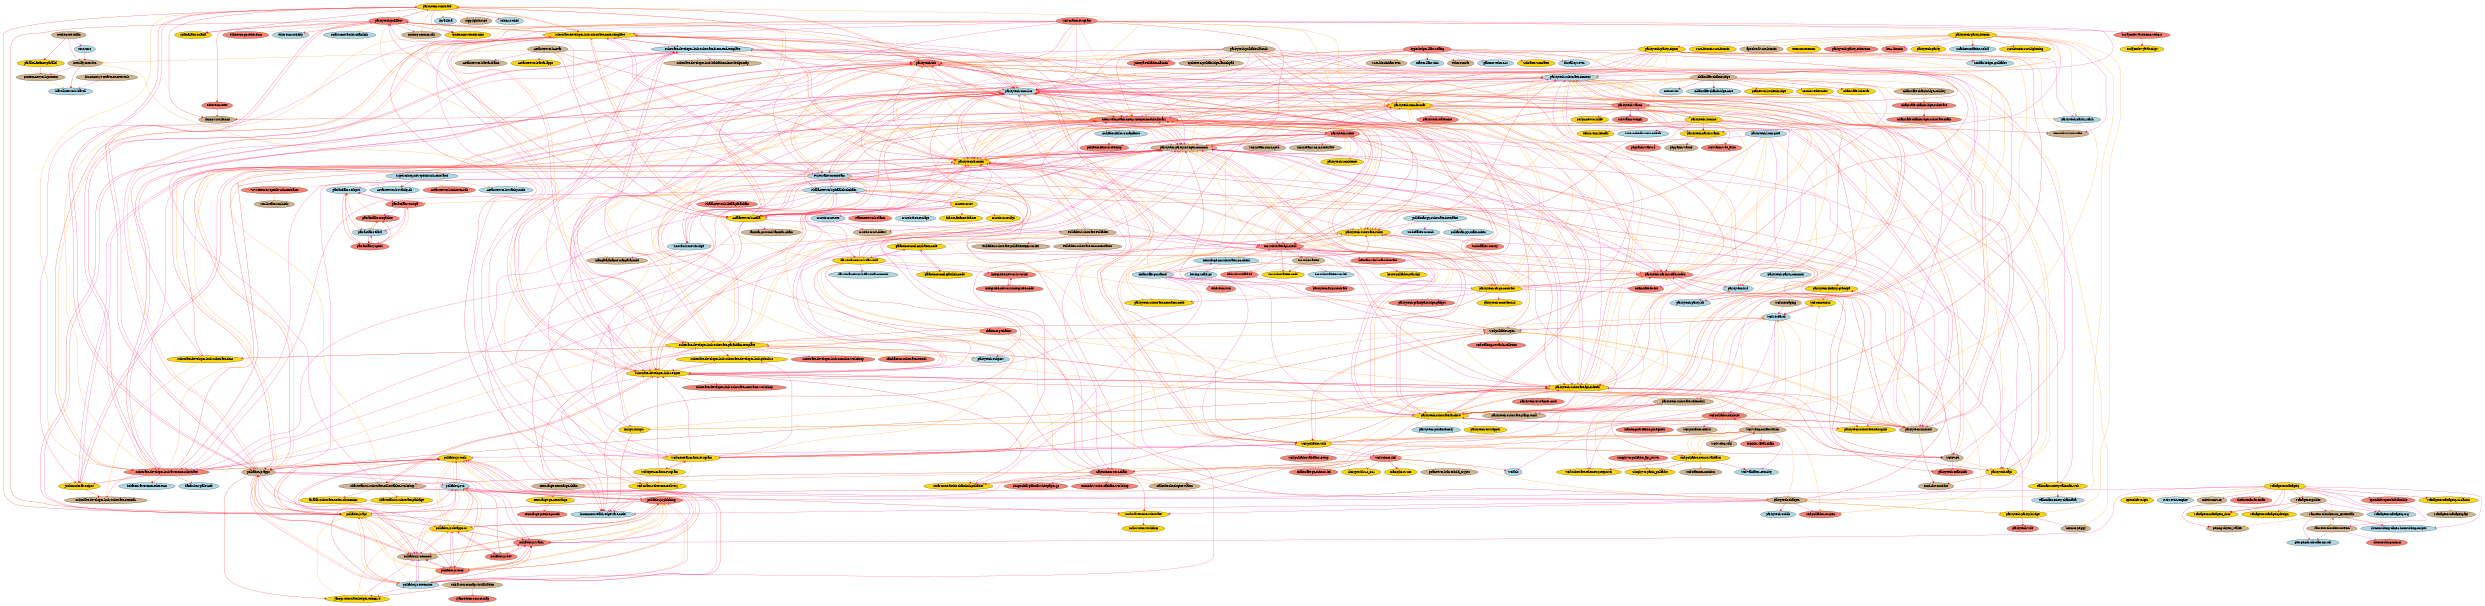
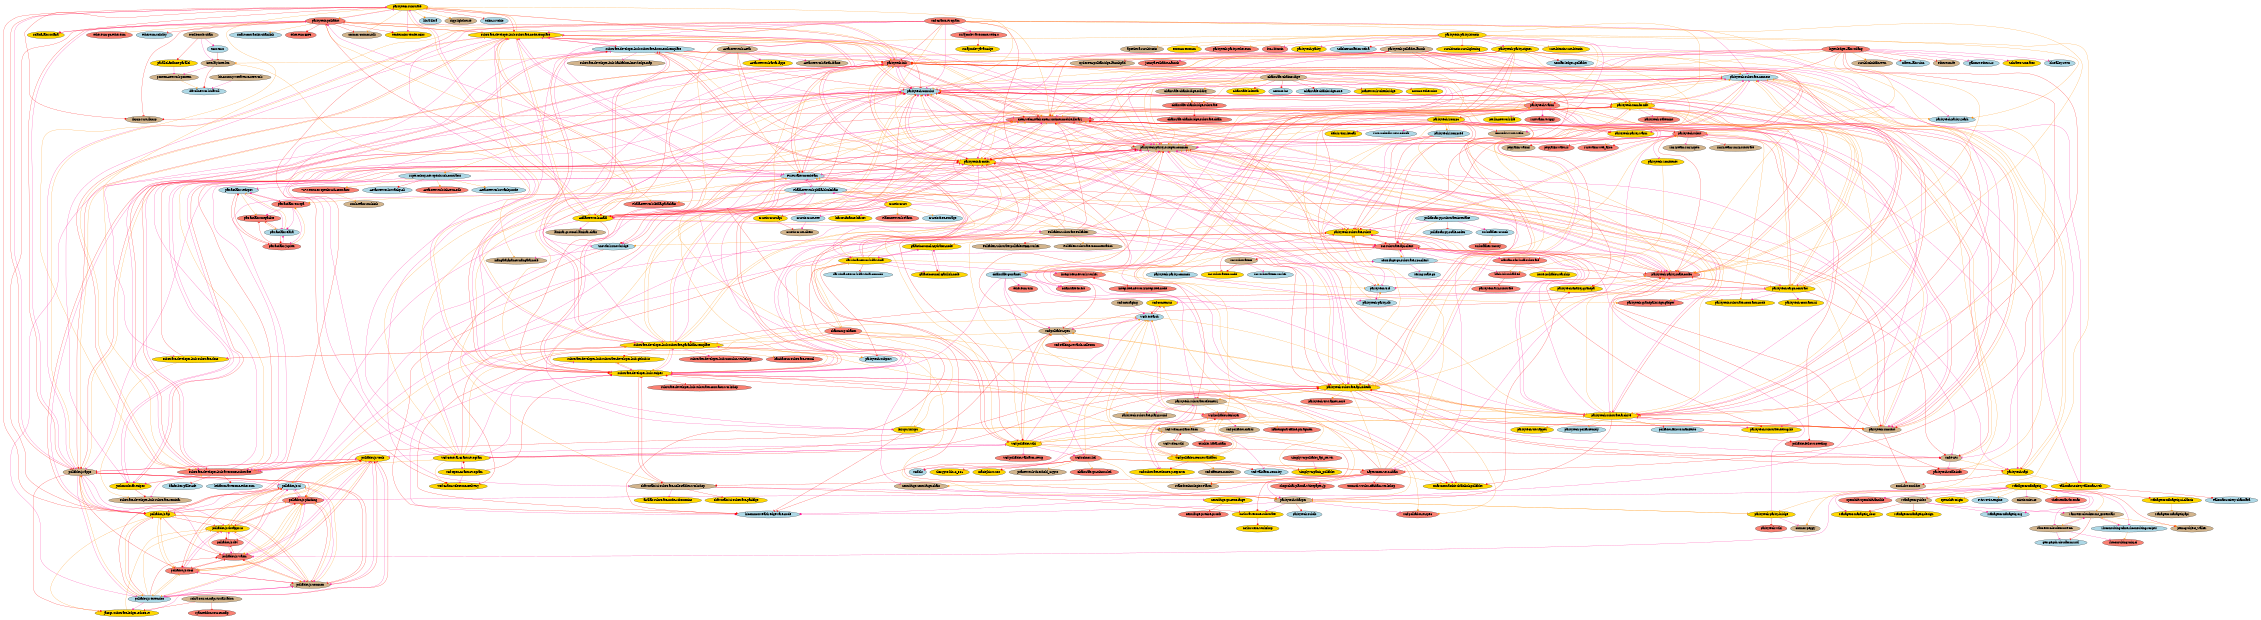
edge "ethereum/EIPs" -> "libp2p/rust-libp2p": now "paritytech/polkadot" -> "libp2p/rust-libp2p"
edge "paritytech/substrate-archive" -> "paritytech/substrate-connect": now "paritytech/substrate-archive" -> "polkadot-fellows/manifesto"
edge "polkadot-js/dotapps.io" -> "polkadot-js/wasm": removed
